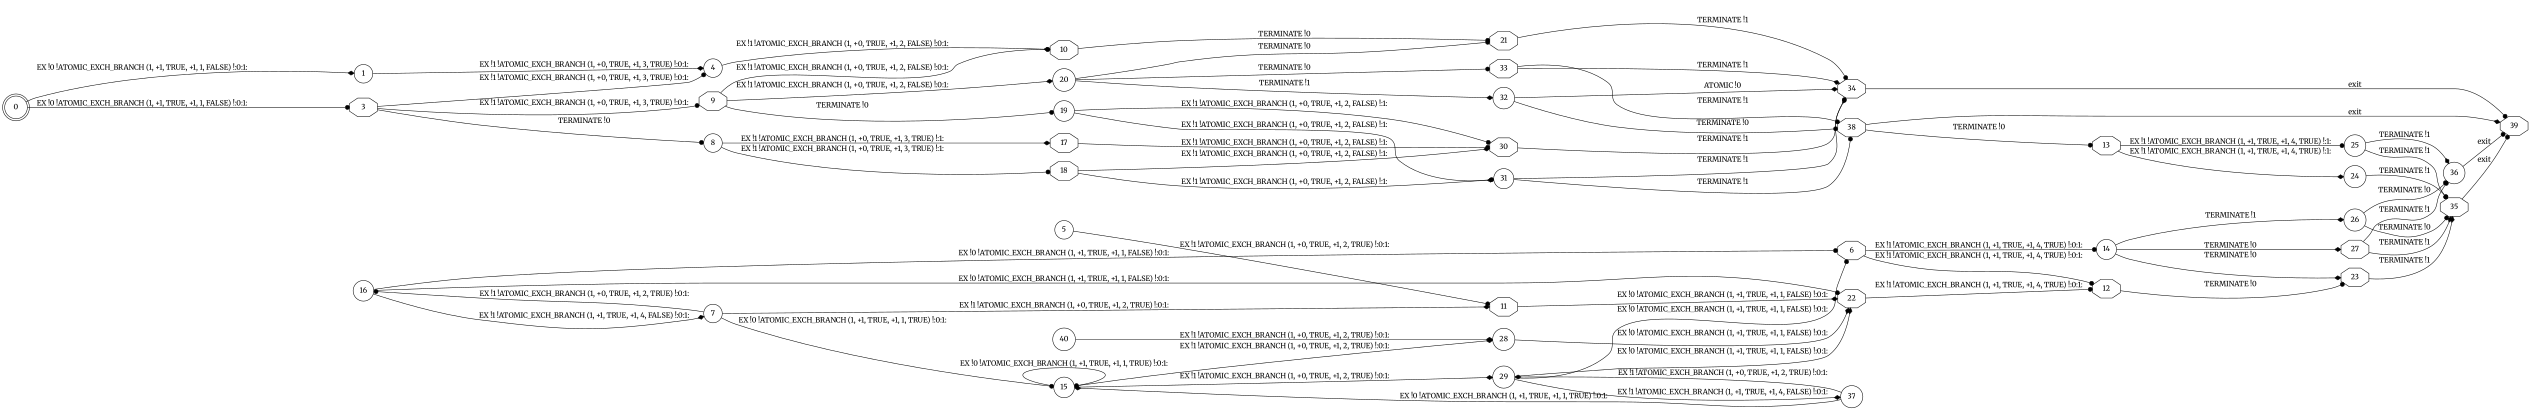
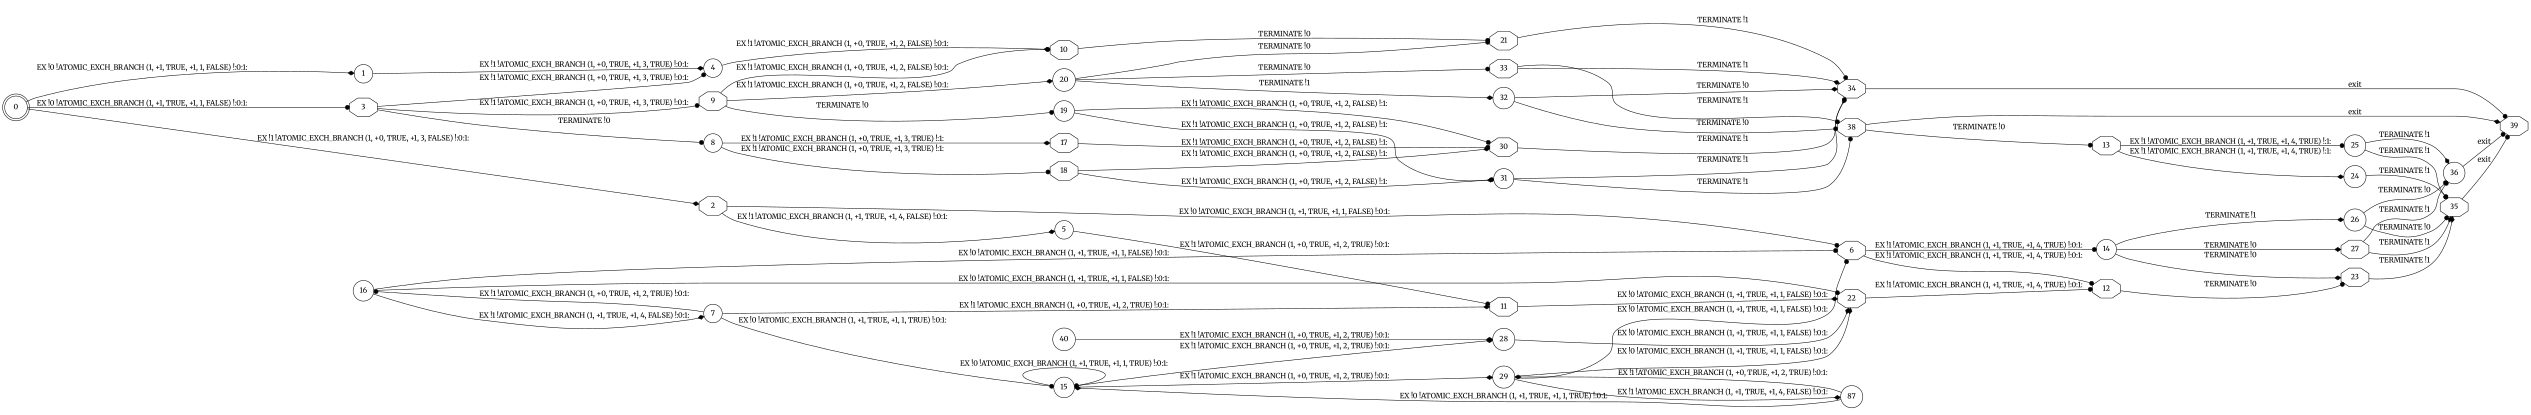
edge "32" -> "34": label "ATOMIC !0" -> "TERMINATE !0"
node "2": added
node "37": label "37" -> "87"
